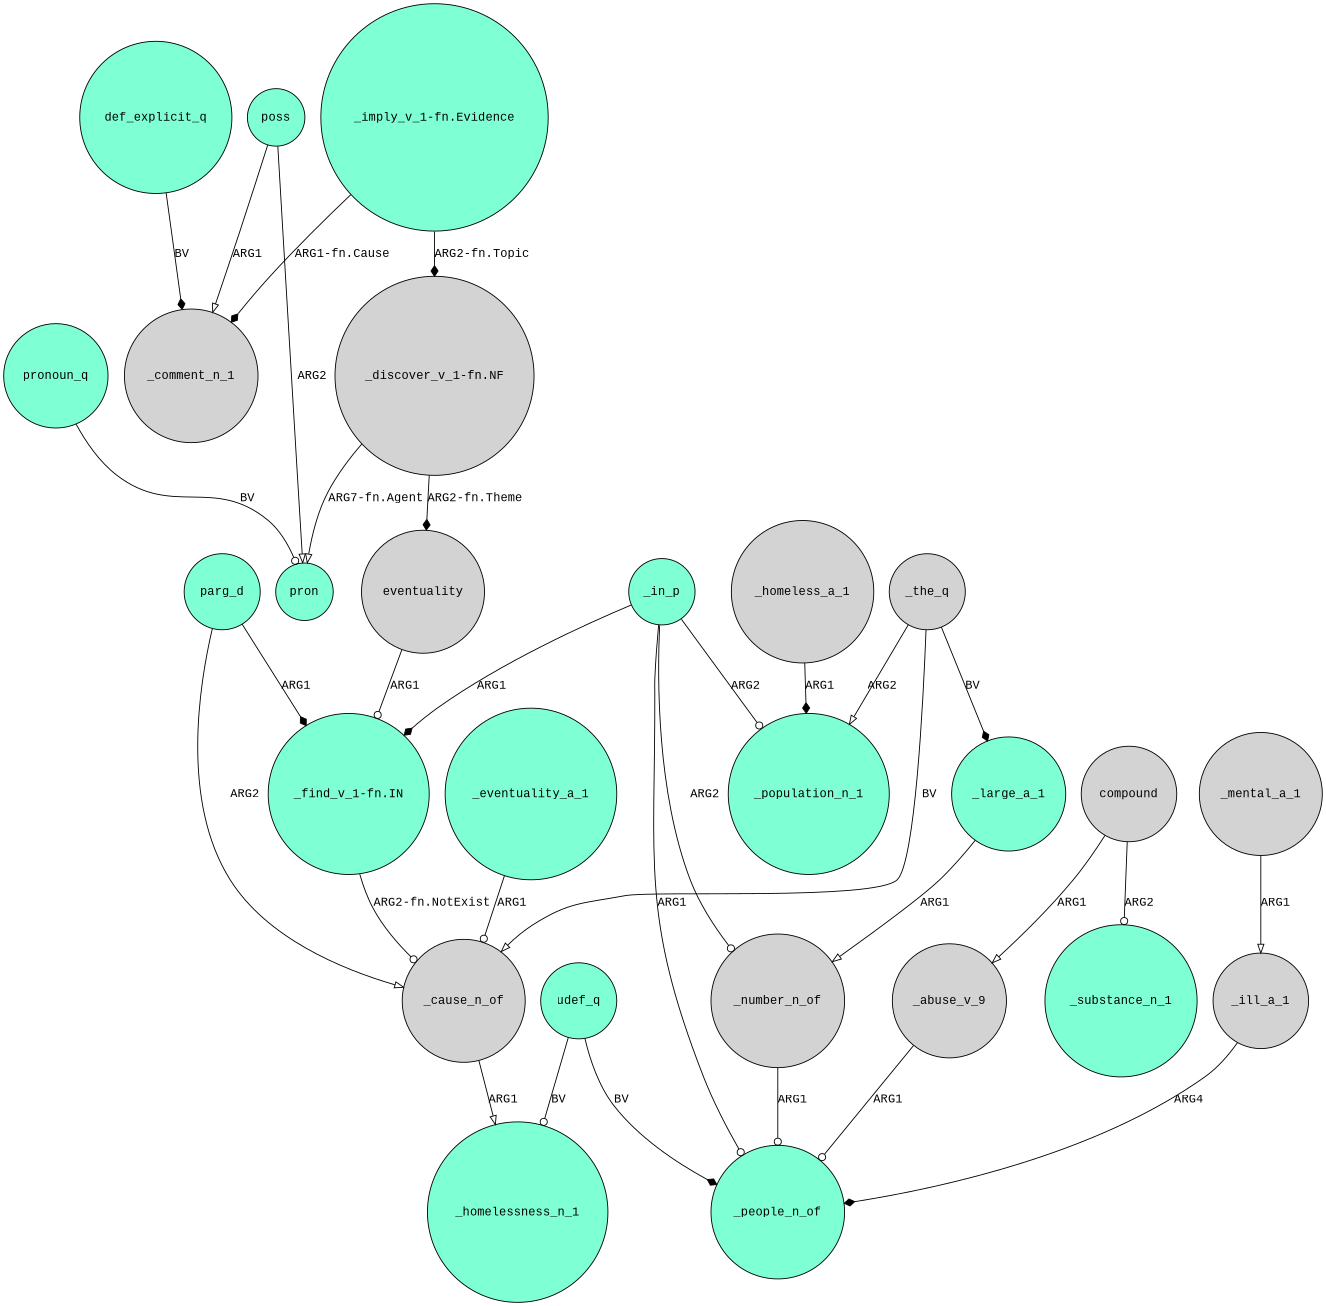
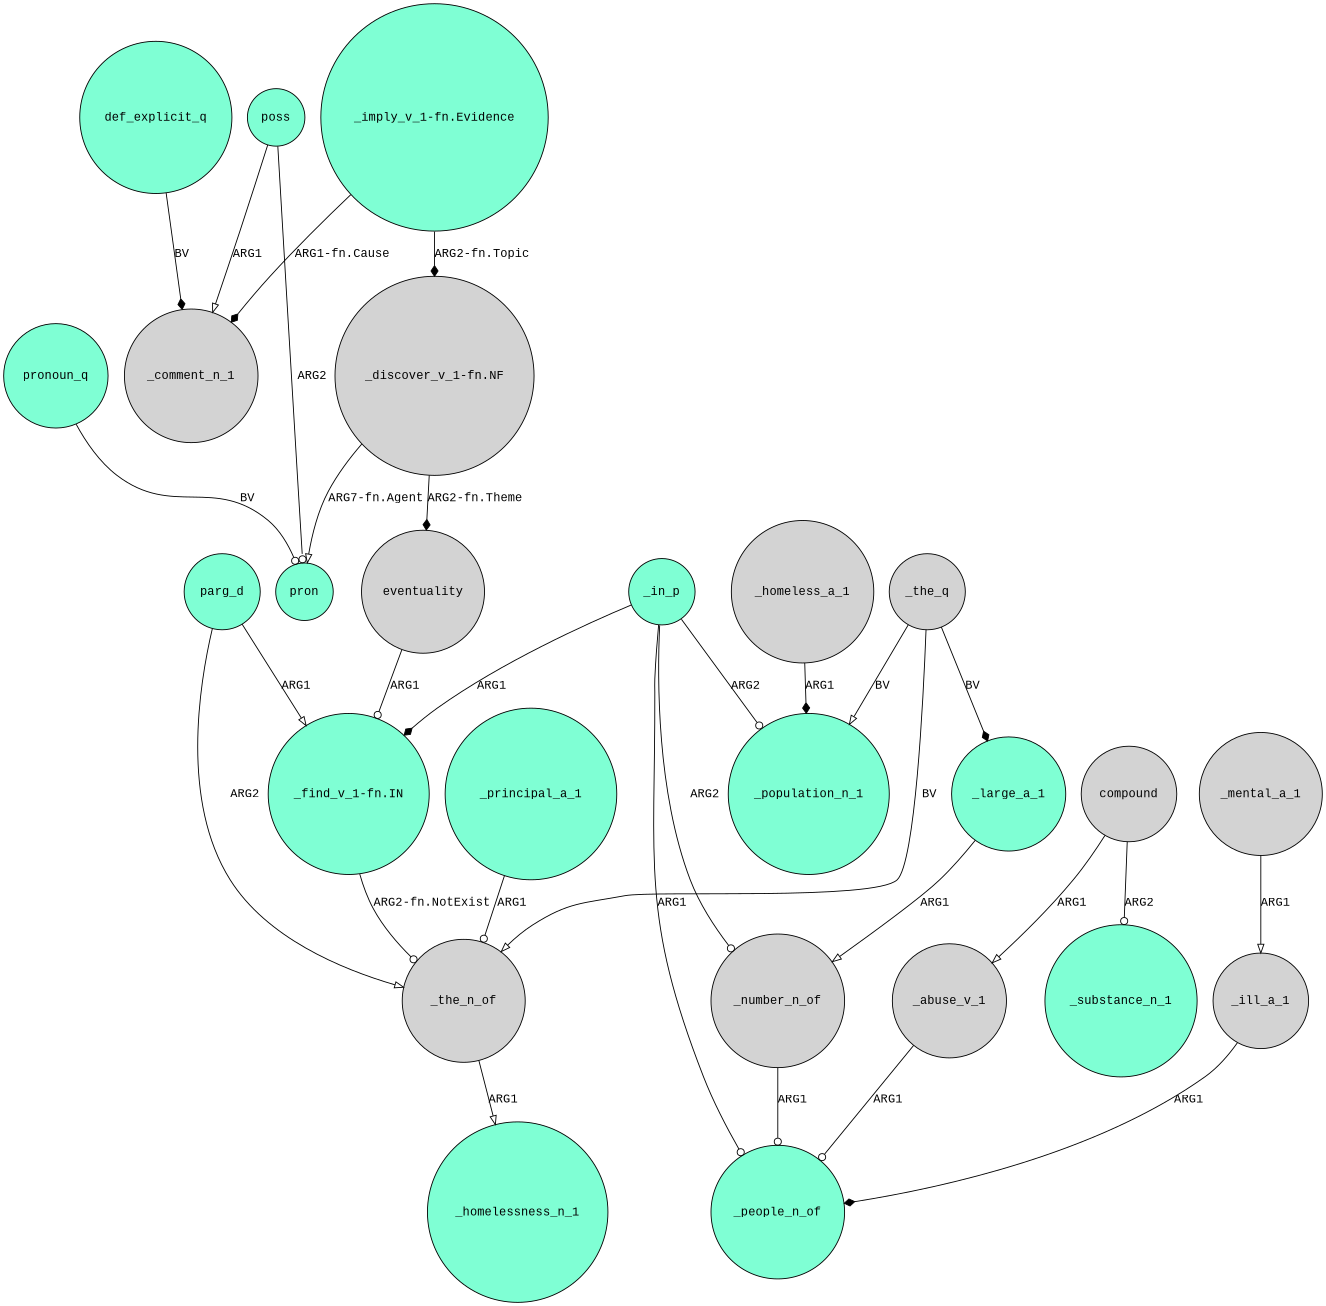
edge "poss" -> "pron": arrowhead onormal -> odot
edge "parg_d" -> "_find_v_1-fn.IN": arrowhead diamond -> onormal
edge "_the_q" -> "_population_n_1": label "ARG2" -> "BV"
node "_eventuality_a_1": label "_eventuality_a_1" -> "_principal_a_1"
node "_cause_n_of": label "_cause_n_of" -> "_the_n_of"
node "udef_q": removed
node "_abuse_v_9": label "_abuse_v_9" -> "_abuse_v_1"
edge "_ill_a_1" -> "_people_n_of": label "ARG4" -> "ARG1"
